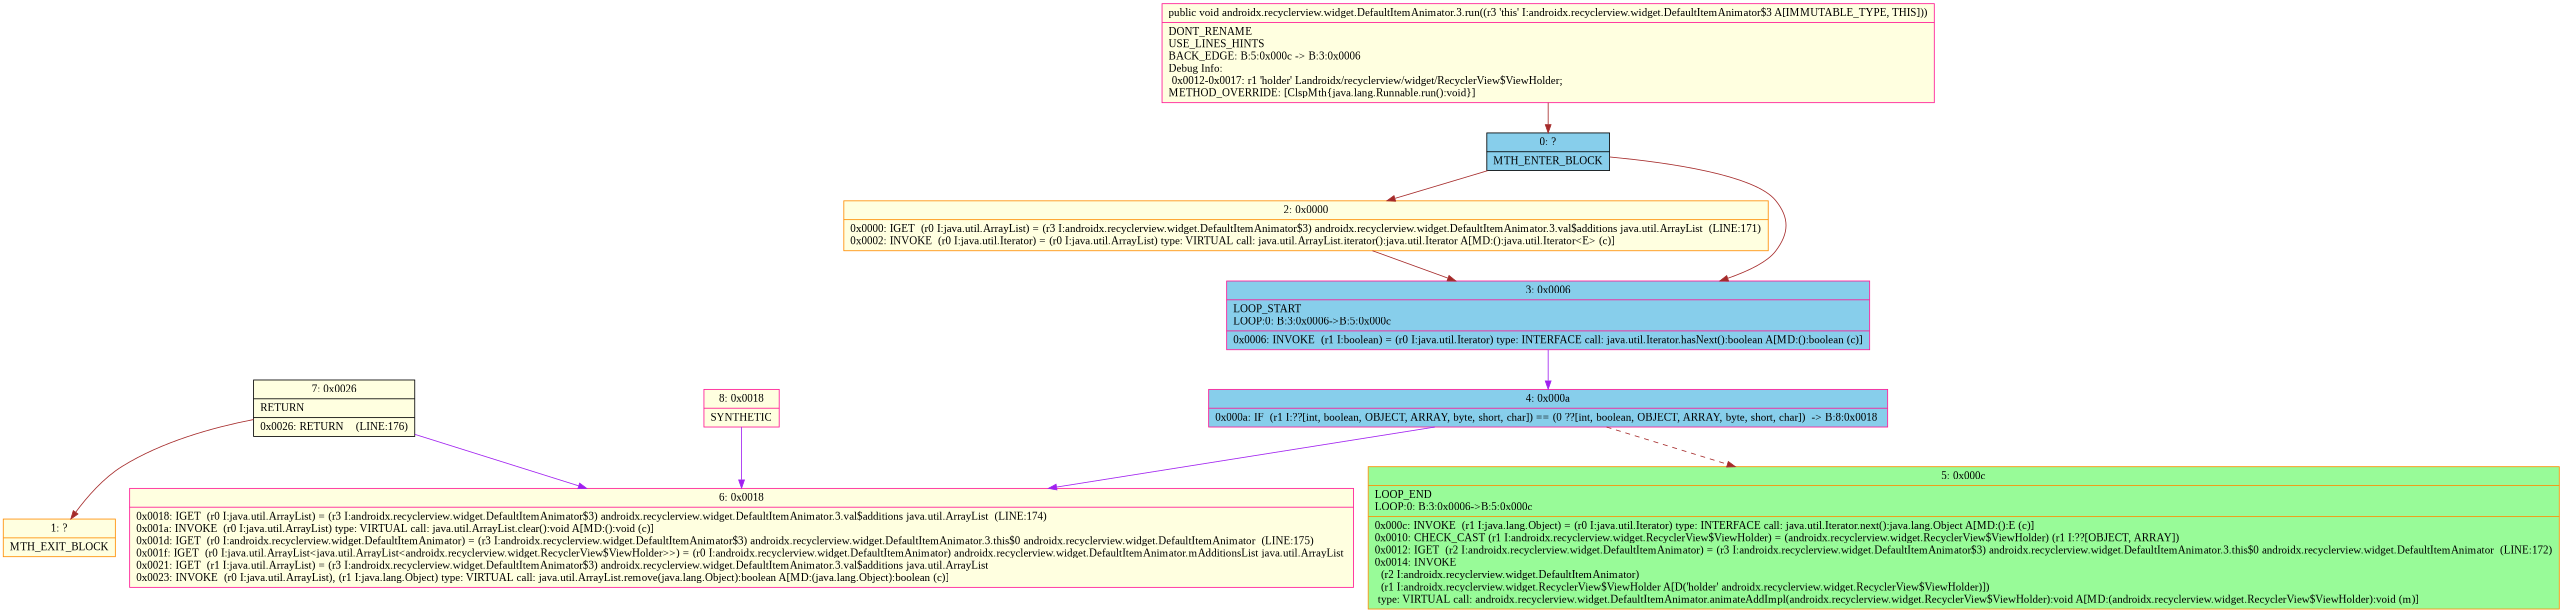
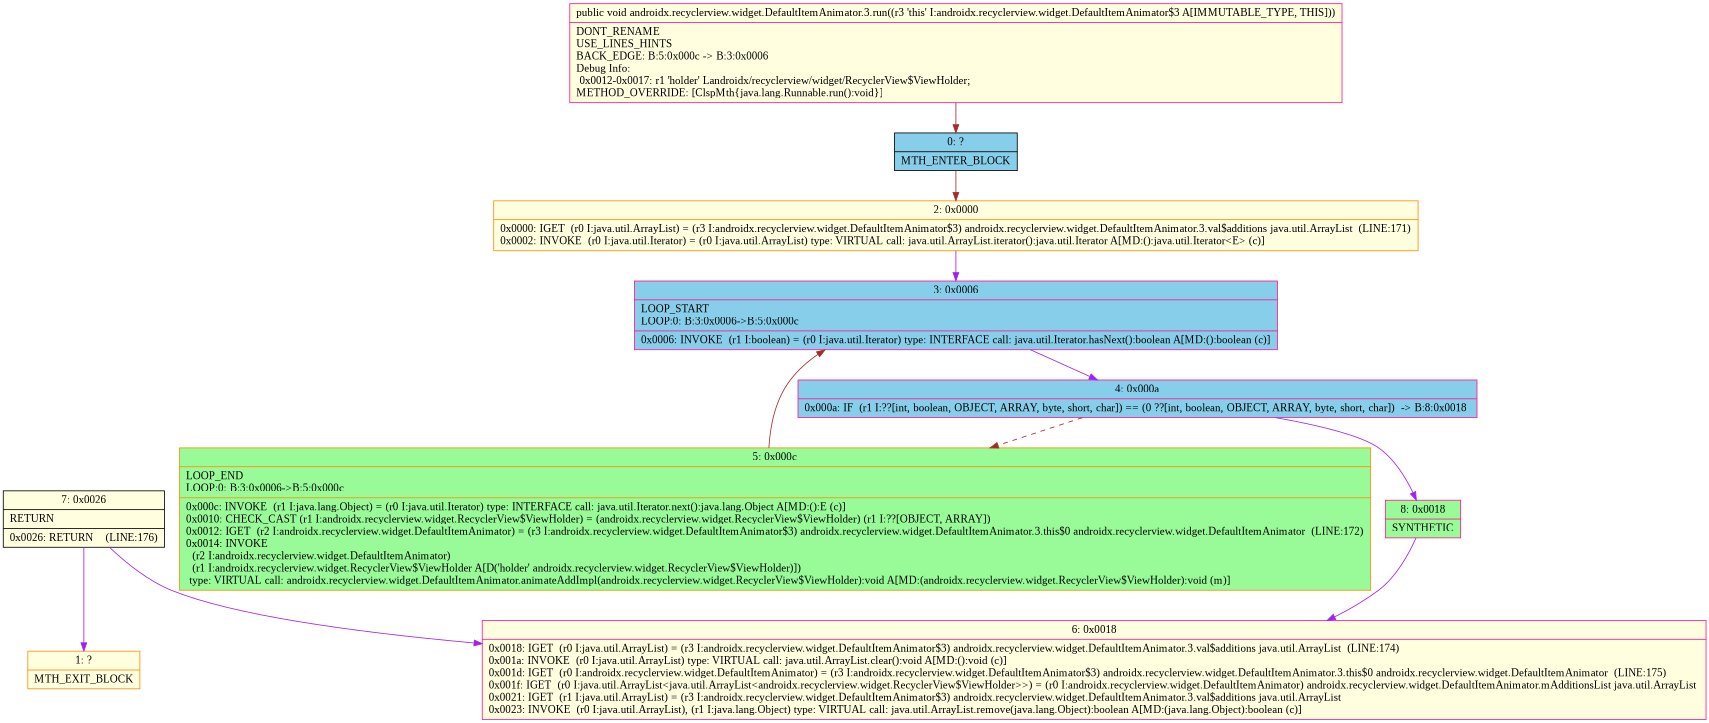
edge "0: ?" -> "3: 0x0006": now "5: 0x000c" -> "3: 0x0006"
edge "2: 0x0000" -> "3: 0x0006": color brown -> purple
node "8: 0x0018": fillcolor lightyellow -> palegreen
edge "7: 0x0026" -> "1: ?": color brown -> purple
edge "4: 0x000a" -> "6: 0x0018": now "4: 0x000a" -> "8: 0x0018"
